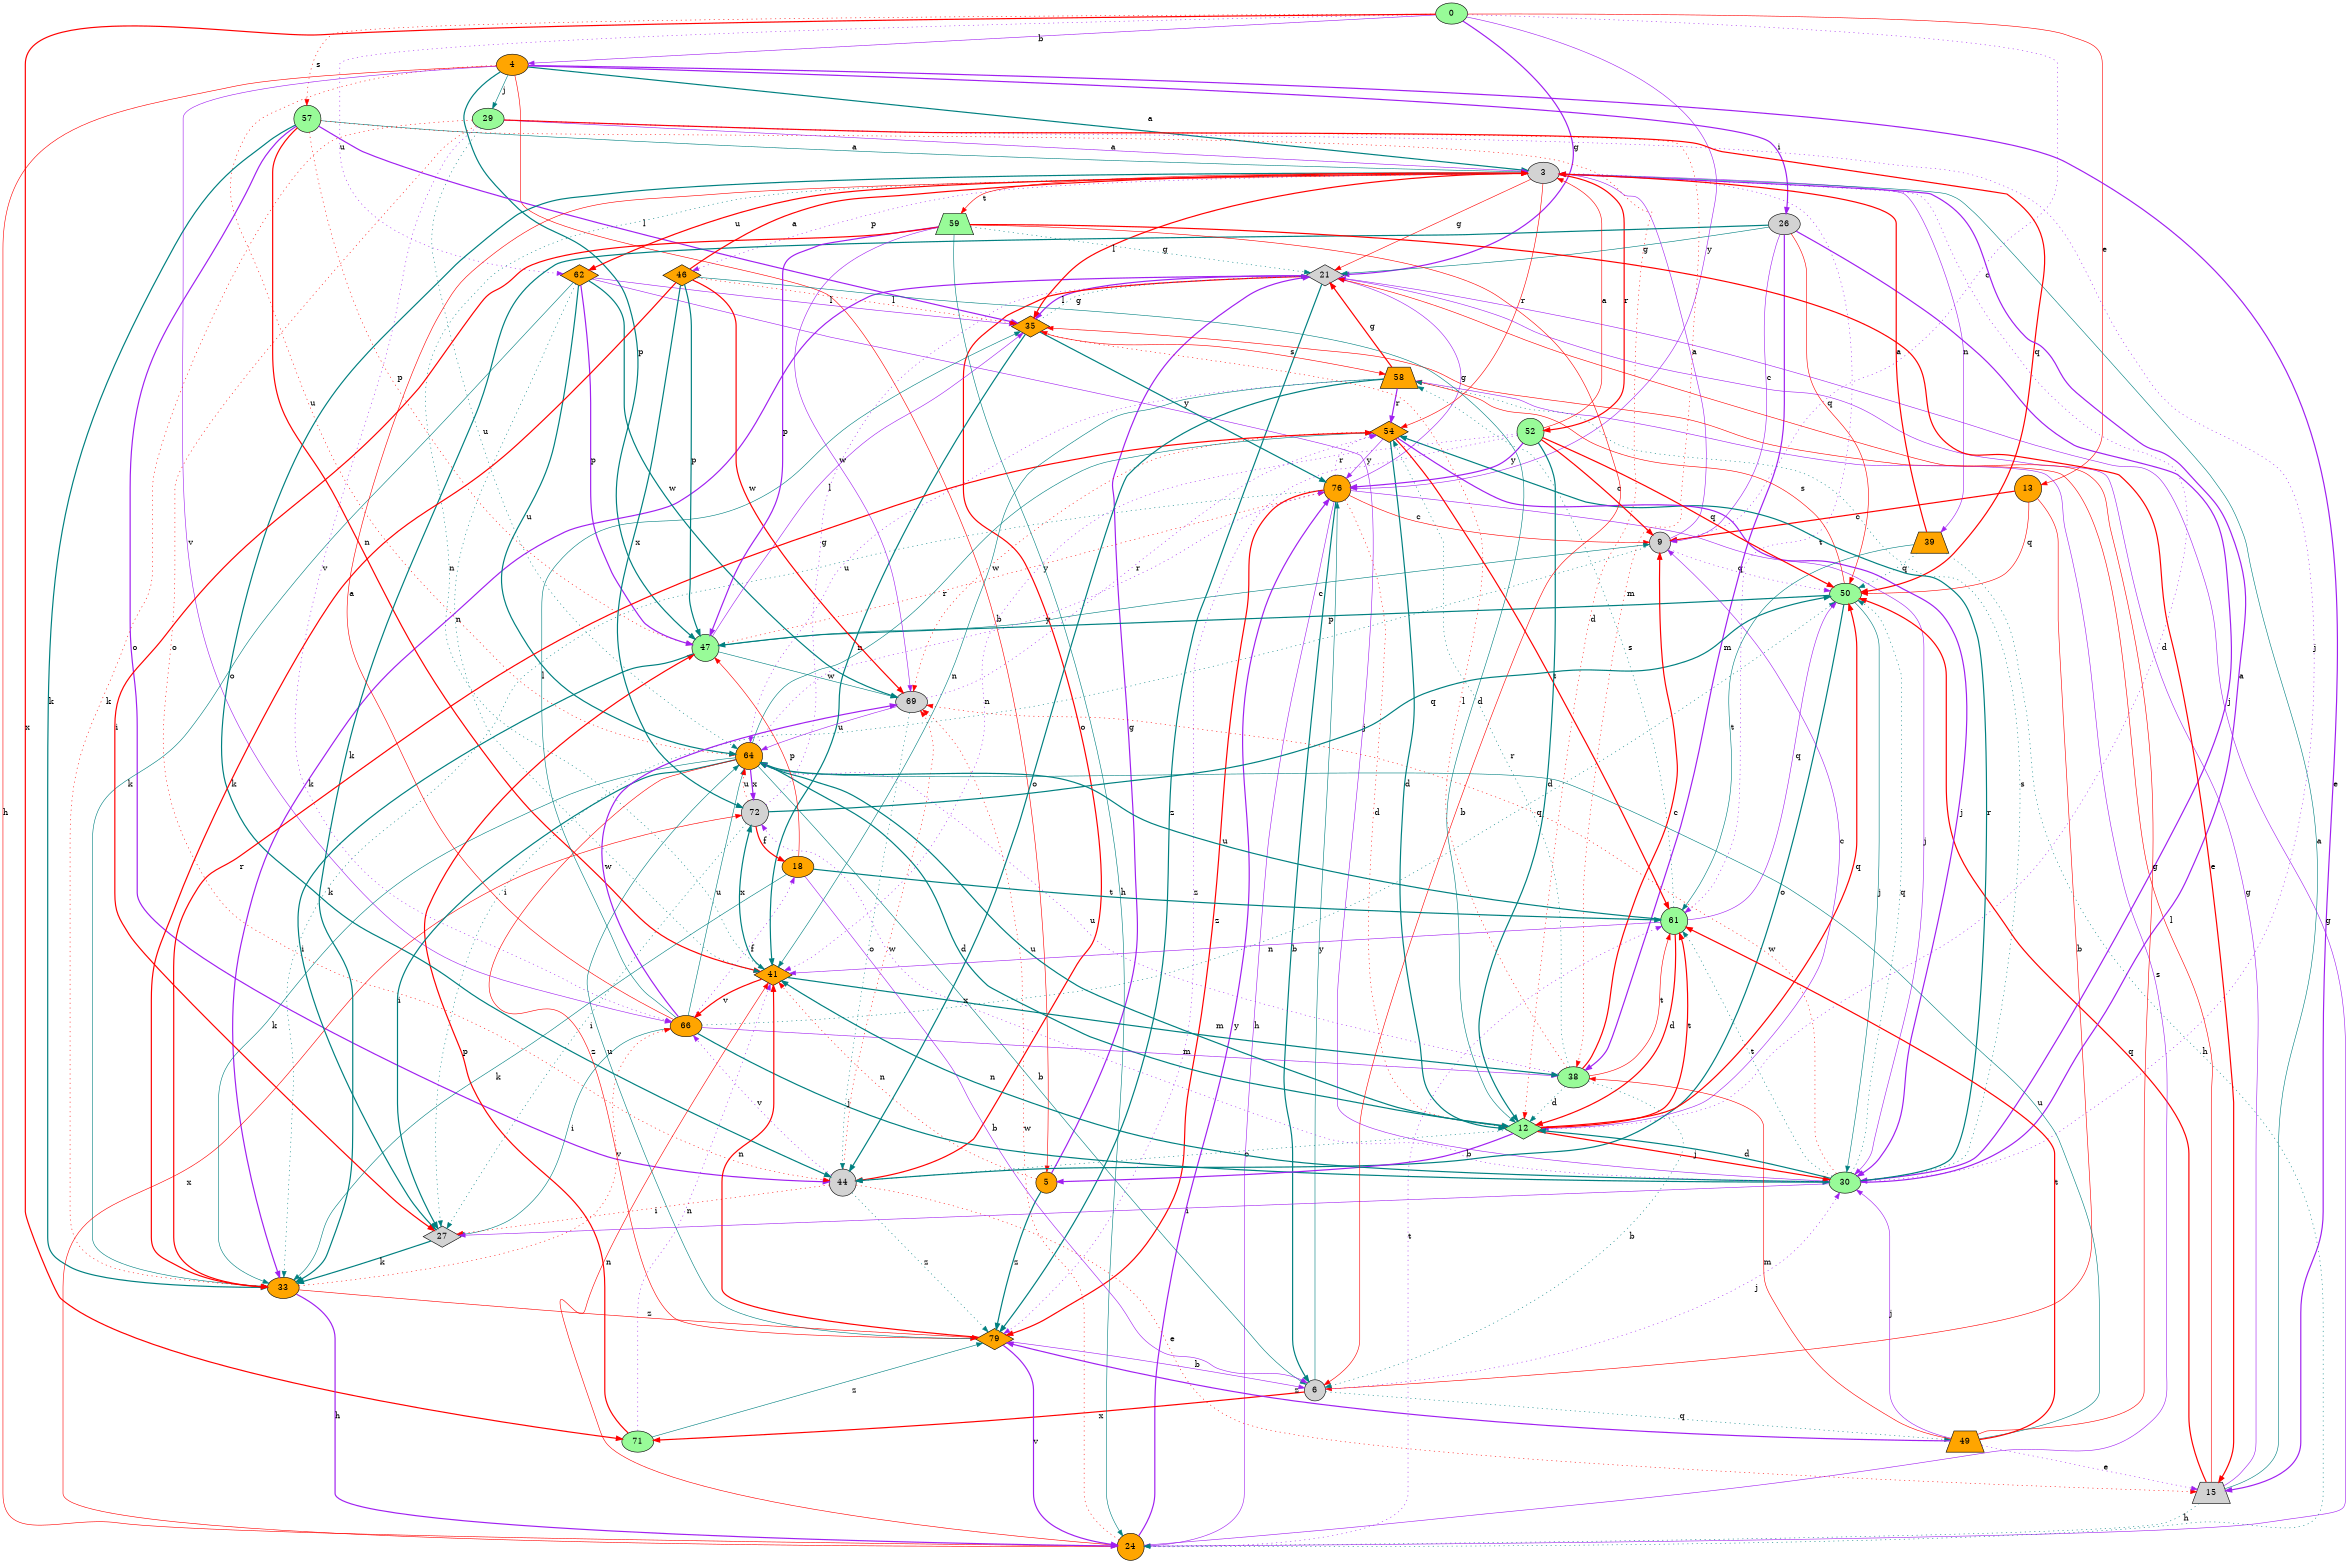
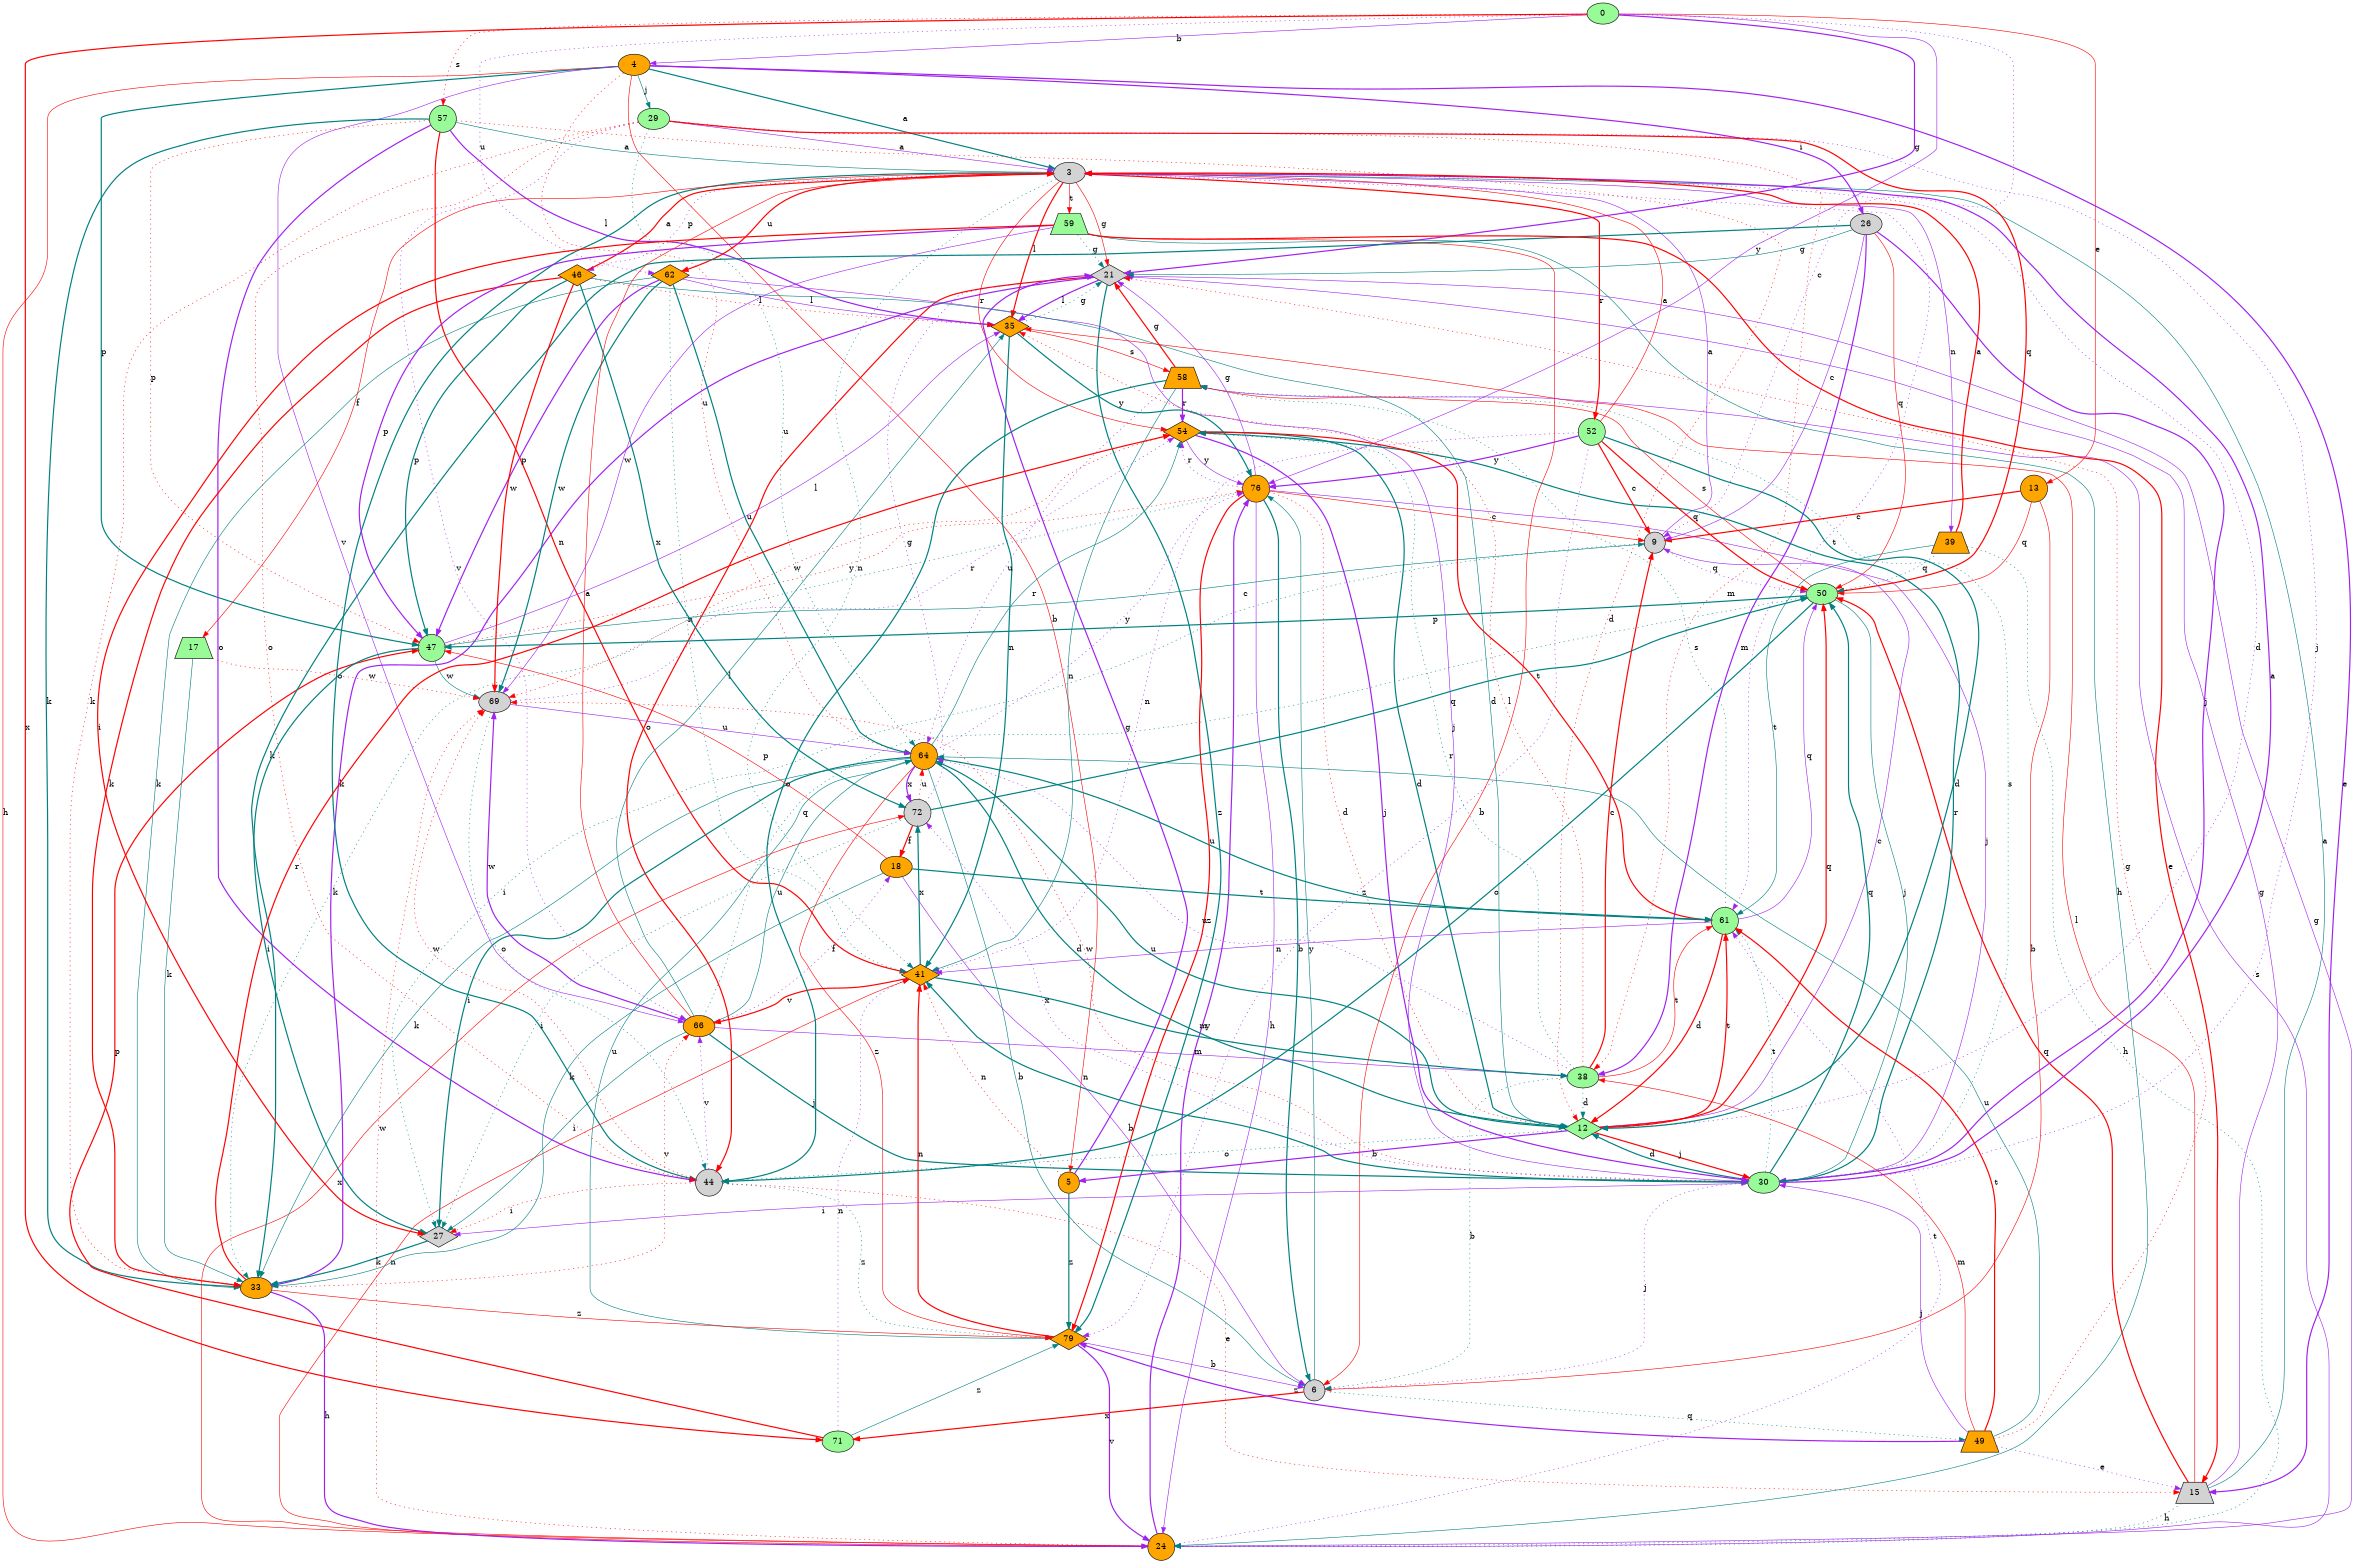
edge "49" -> "21": style solid -> dotted
node "17": added
edge "30" -> "50": style dotted -> bold
